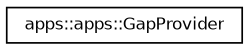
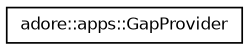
node "apps::apps::GapProvider": label "apps::apps::GapProvider" -> "adore::apps::GapProvider"
